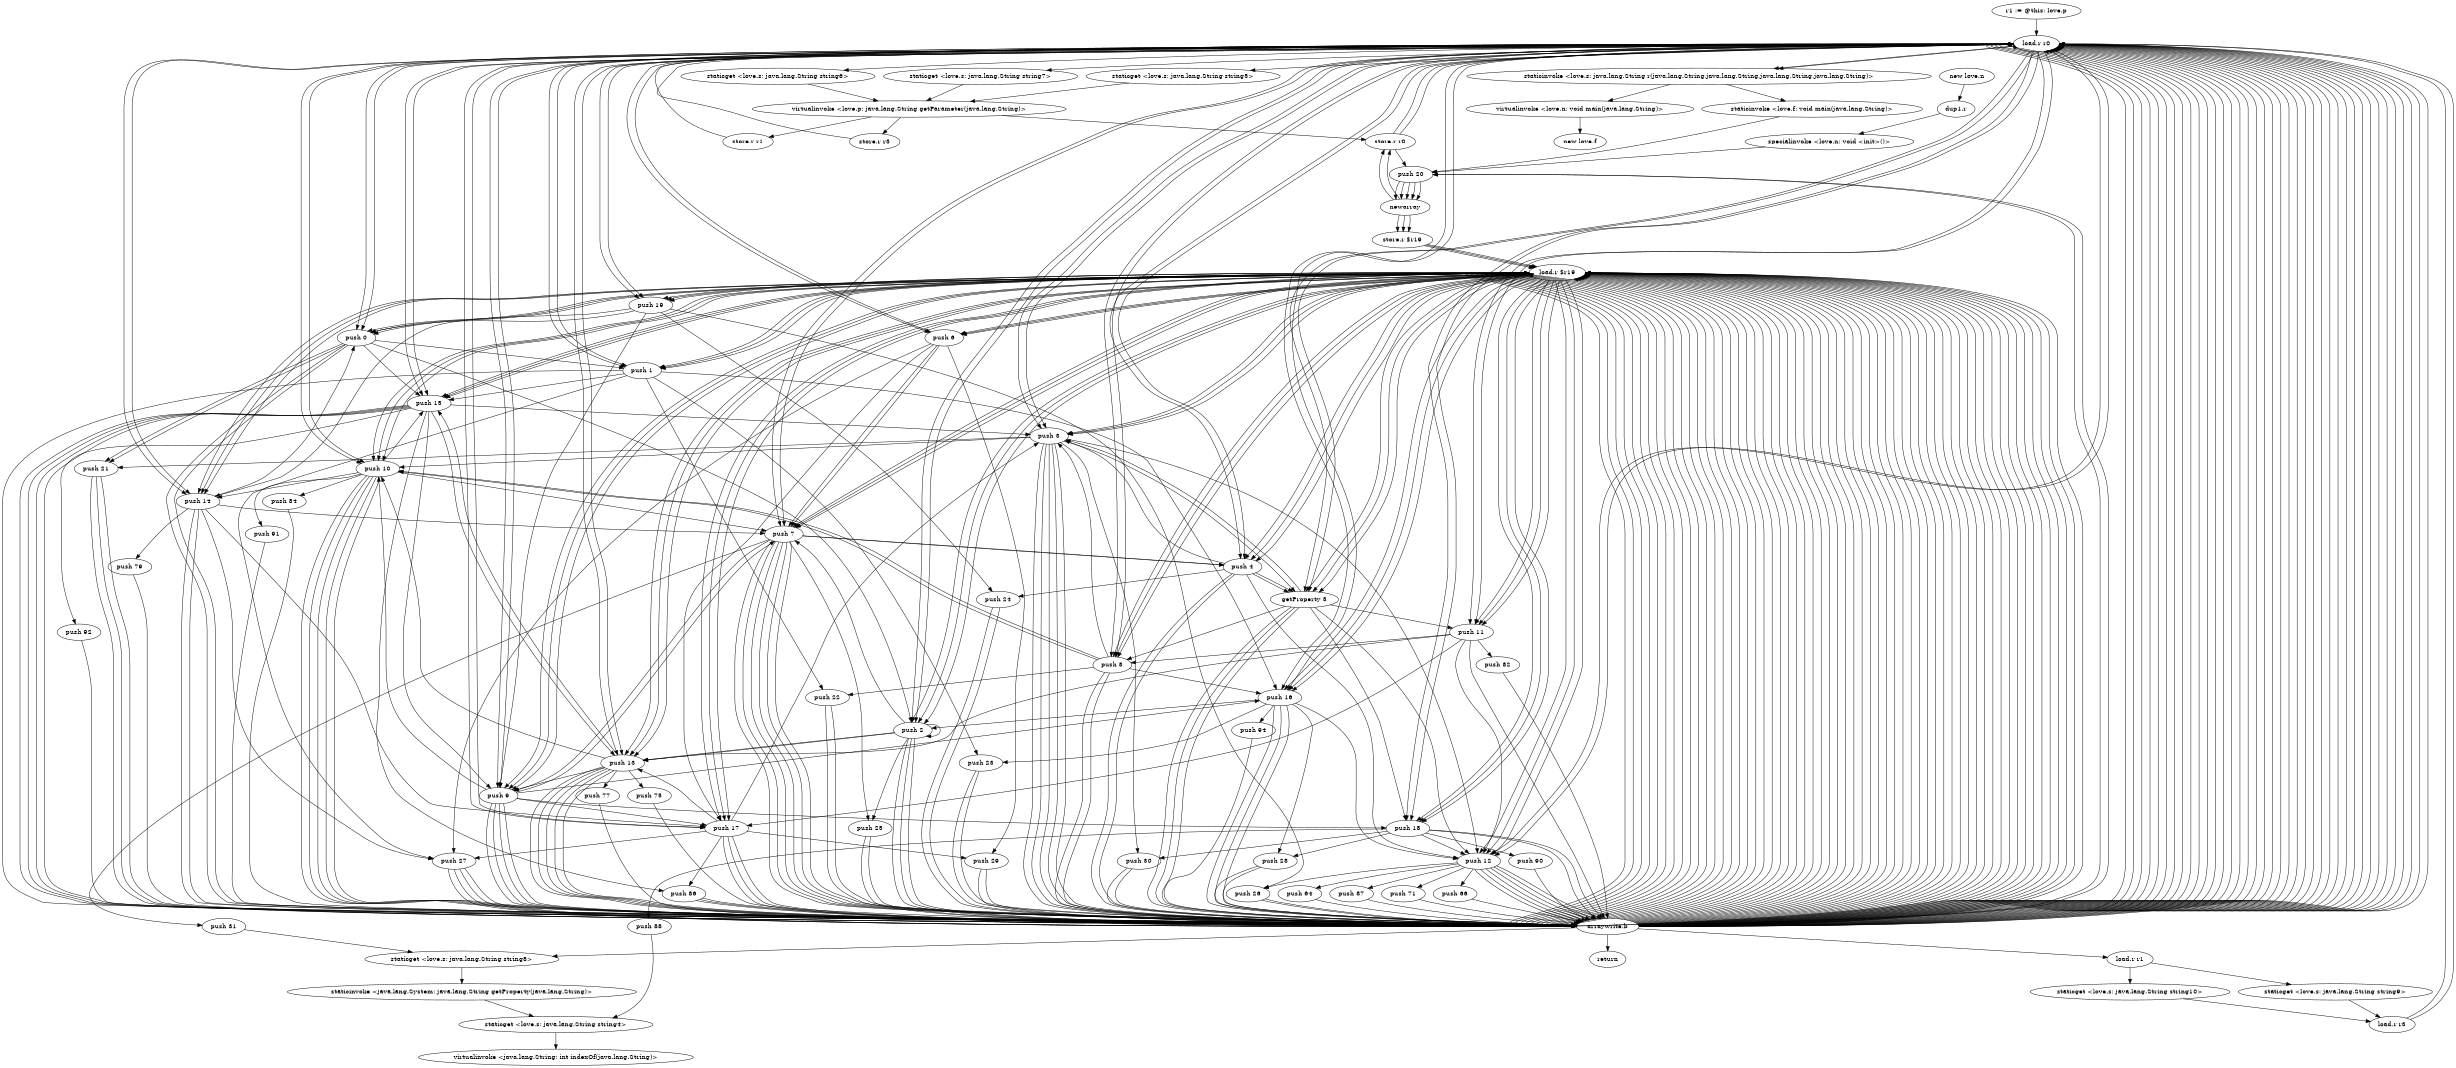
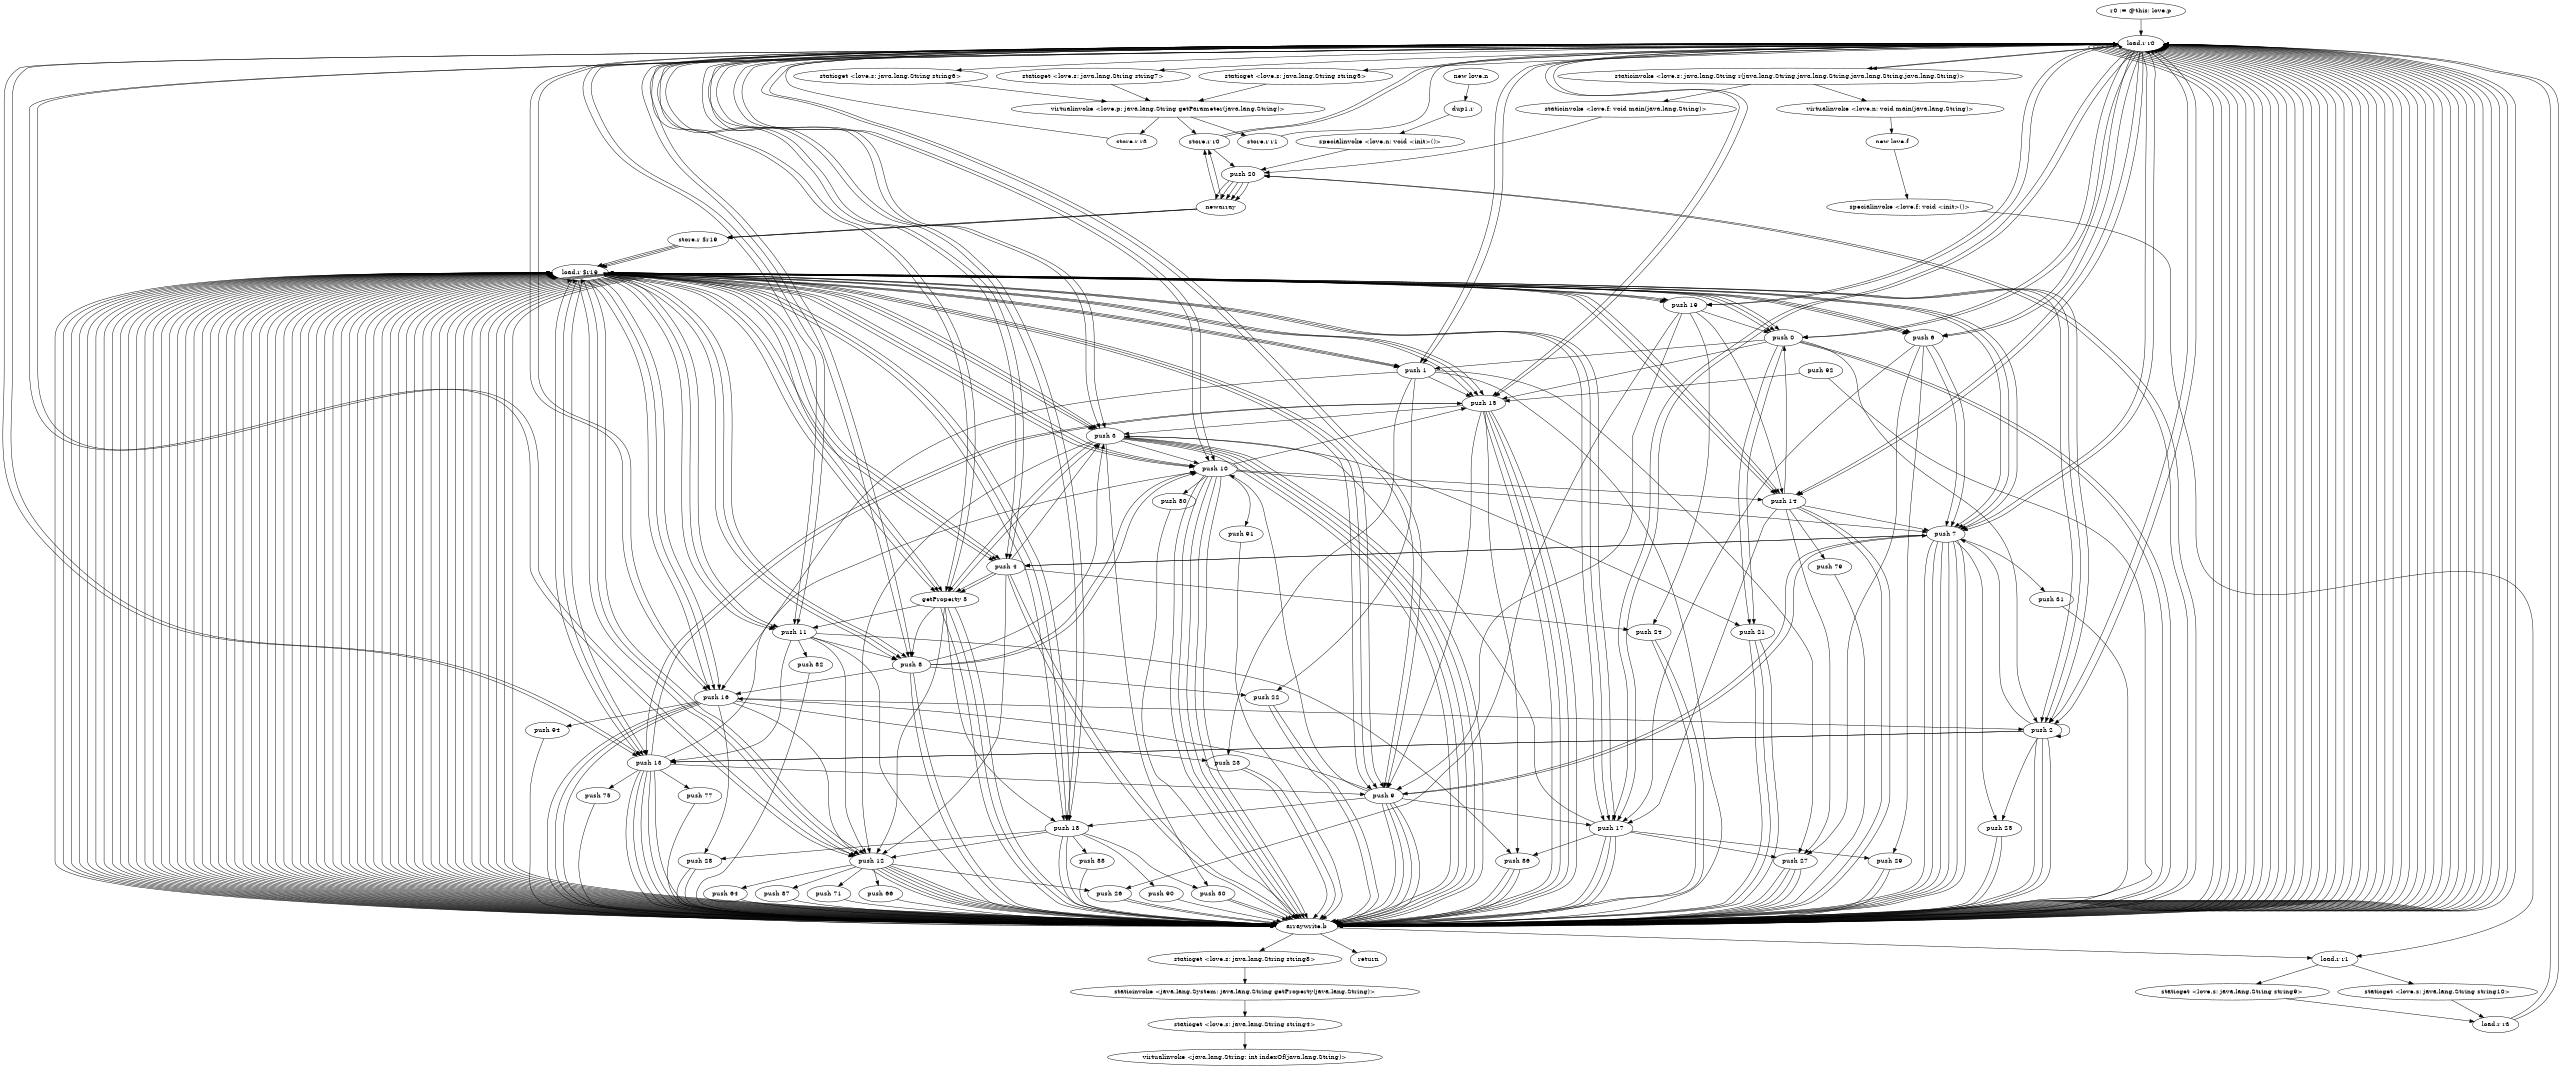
node "r1 := @this: love.p": label "r1 := @this: love.p" -> "r0 := @this: love.p"
node "specialinvoke <love.f: void <init>()>": added
edge "push 15" -> "push 92": reversed
node "push 84": label "push 84" -> "push 80"
edge "push 11" -> "push 17": now "push 11" -> "push 86"
edge "push 17" -> "push 13": removed
edge "push 31" -> "staticget <love.s: java.lang.String string8>": now "push 31" -> "arraywrite.b"
edge "push 88" -> "staticget <love.s: java.lang.String string4>": now "push 88" -> "arraywrite.b"
